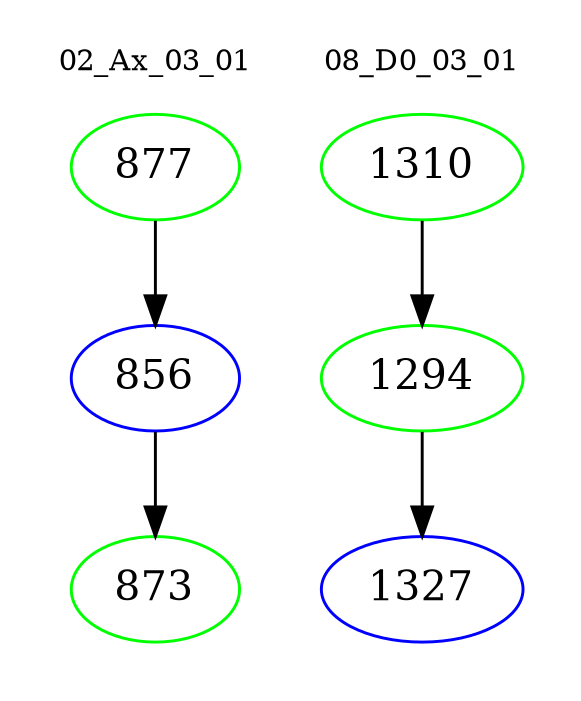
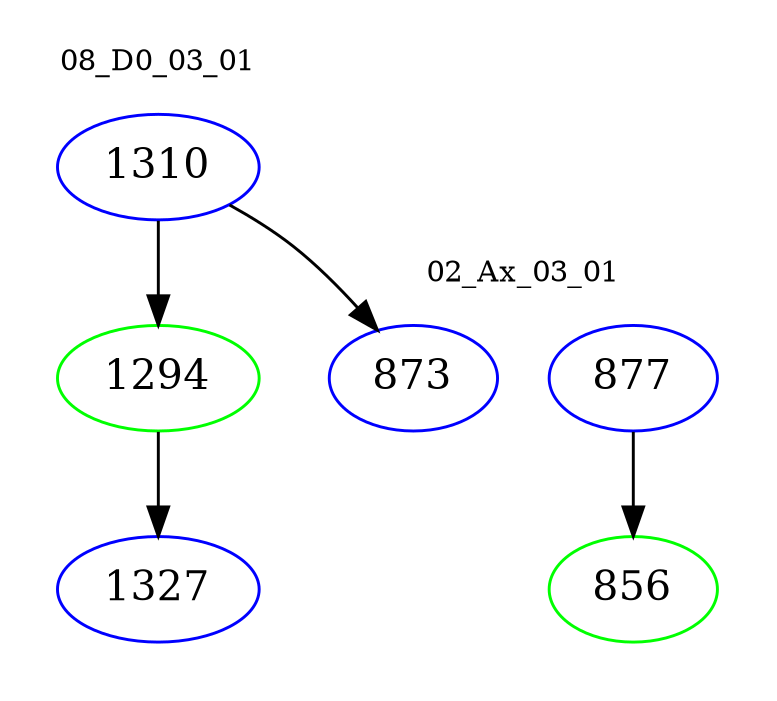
node "877": color green -> blue
node "1310": color green -> blue
node "856": color blue -> green
edge "856" -> "873": now "1310" -> "873"
node "873": color green -> blue
